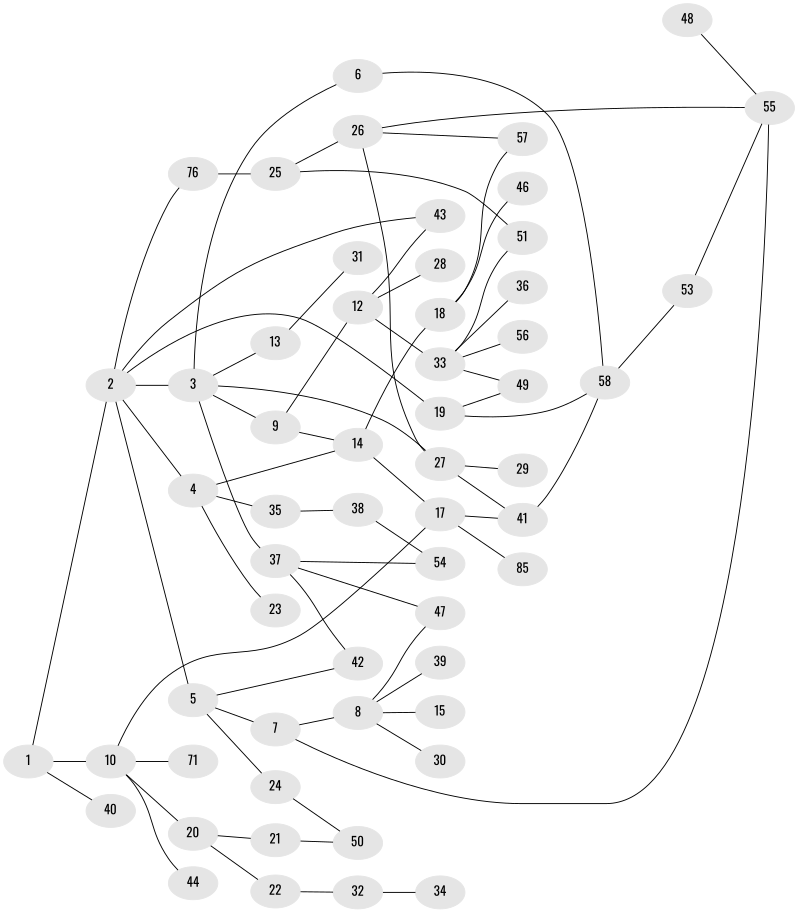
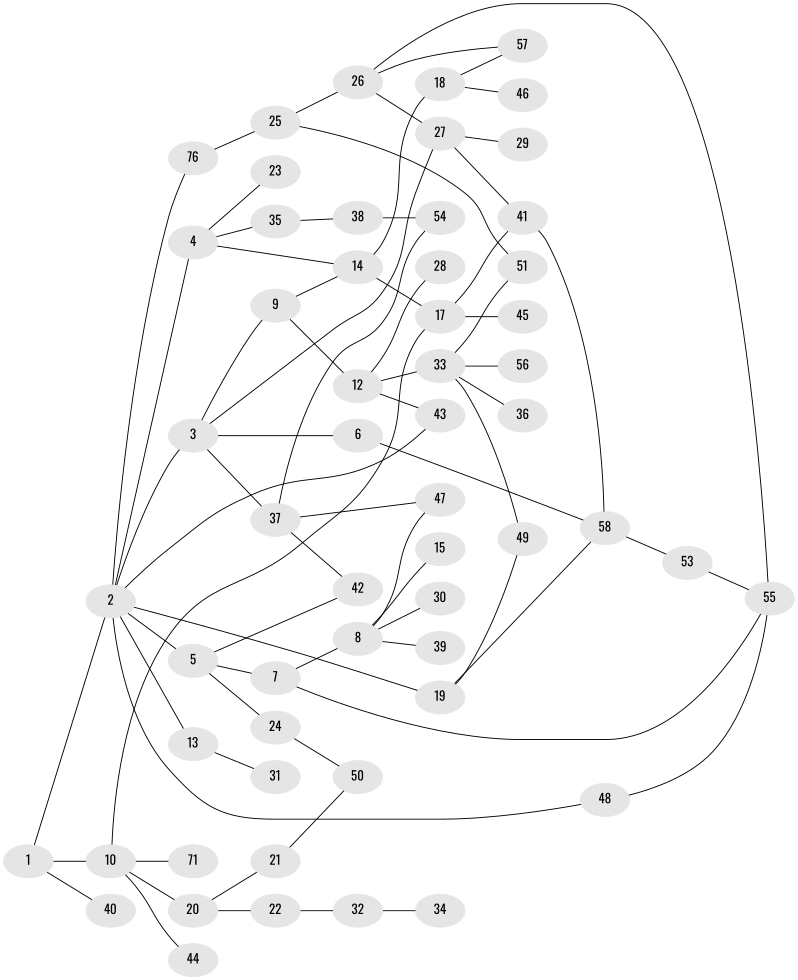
edge "13" -- "3": now "13" -- "2"
node "85": label "85" -> "45"
edge "2" -- "48": added
